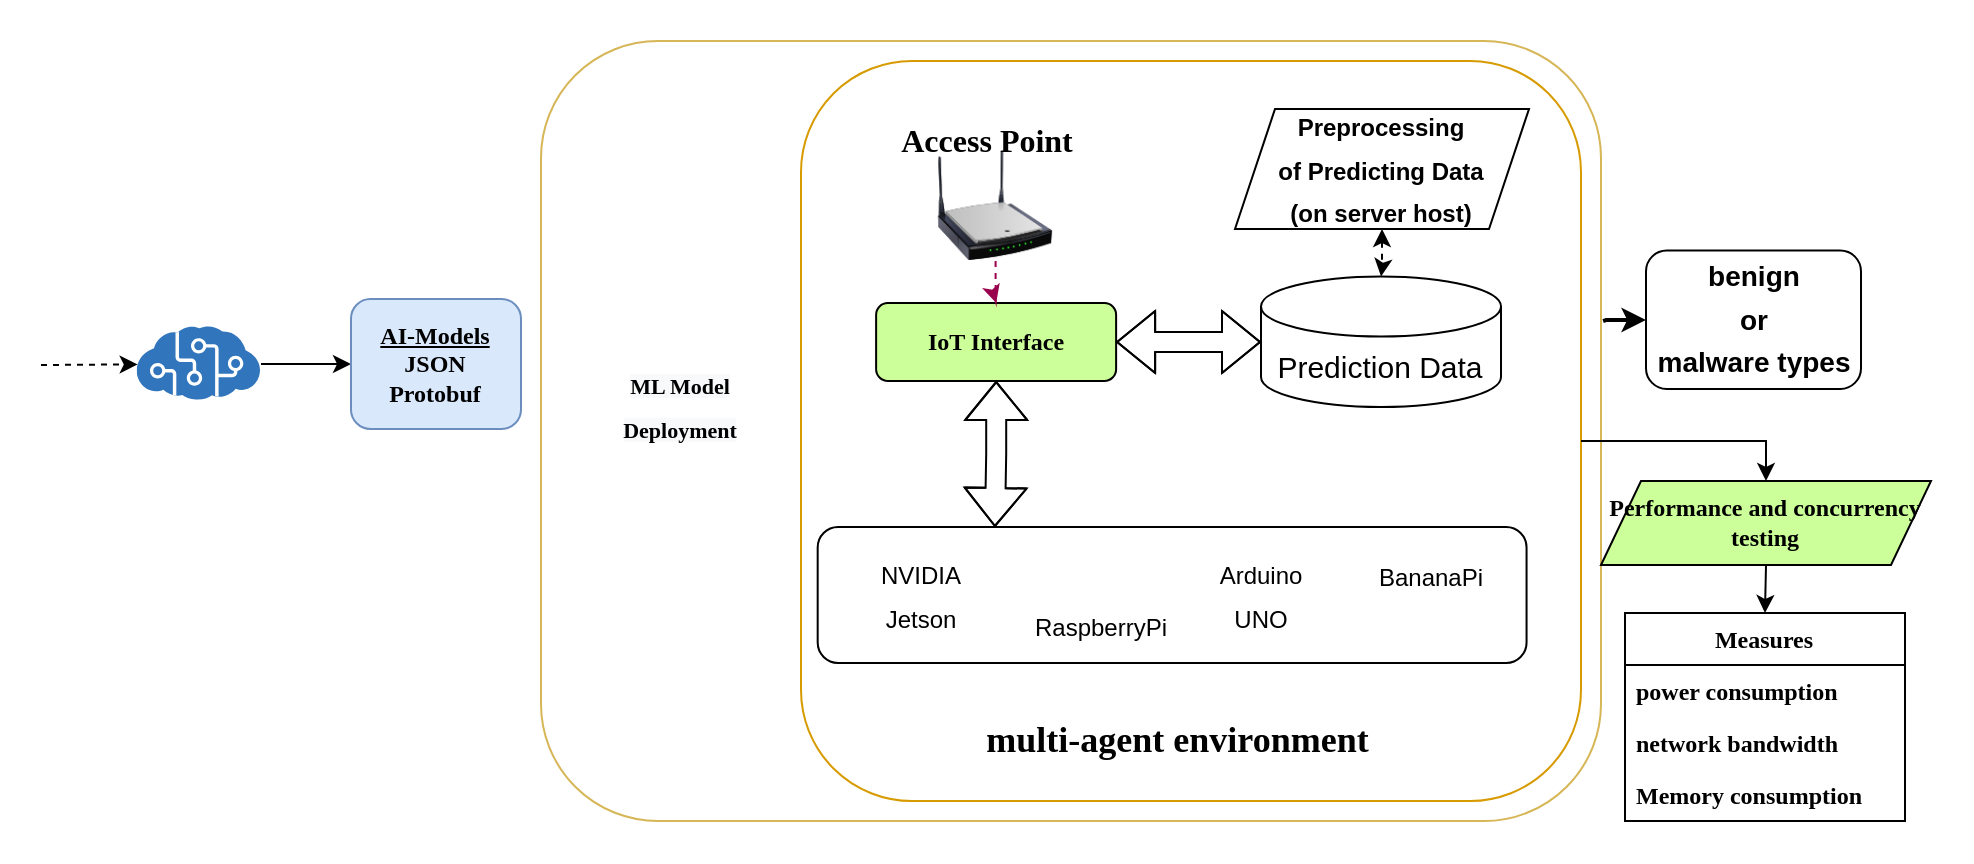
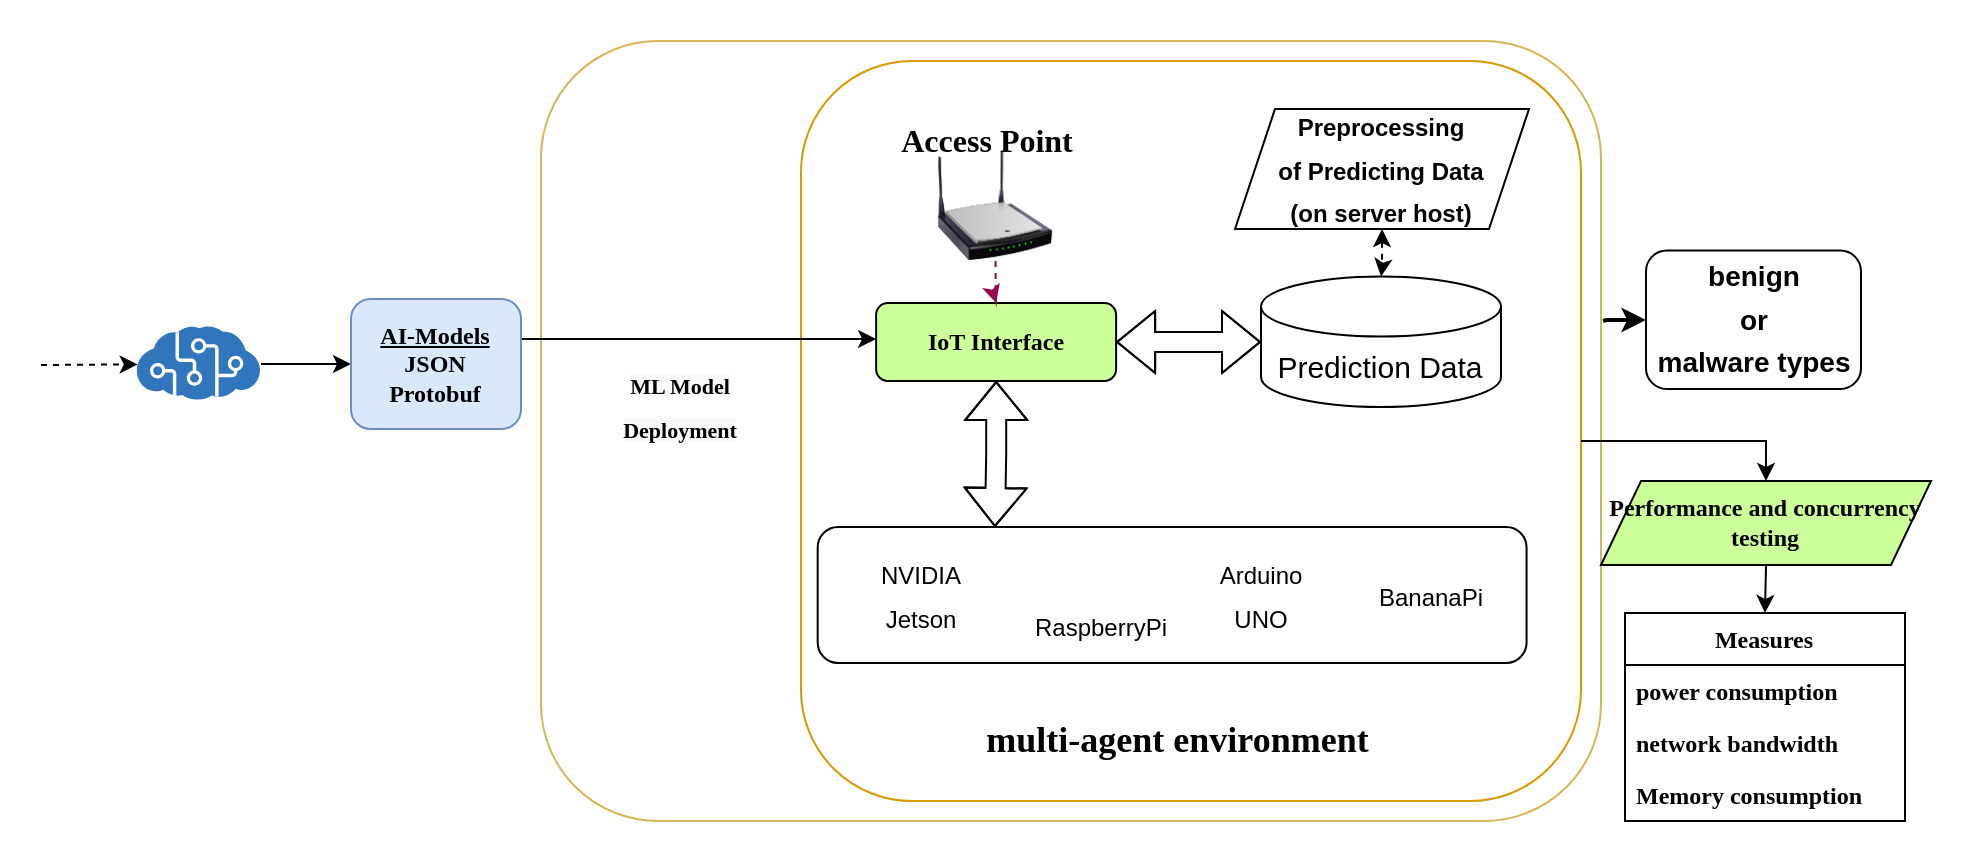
edge "AI-Models JSON Protobuf" -> "IoT Interface": added
node "BananaPi": moved (1431, 575) -> (1431, 595)
